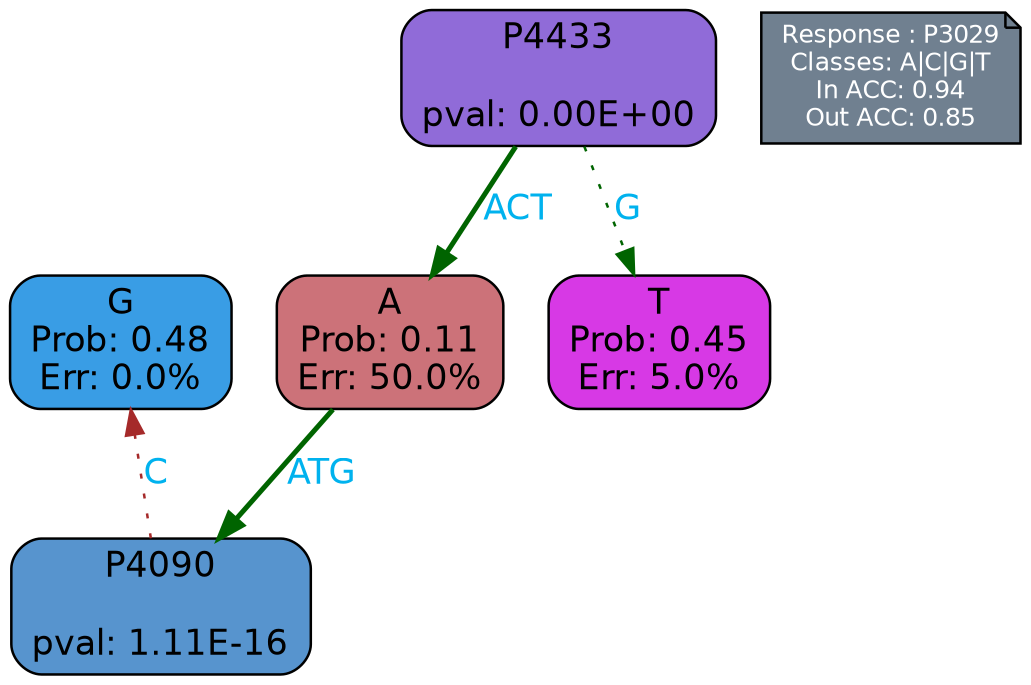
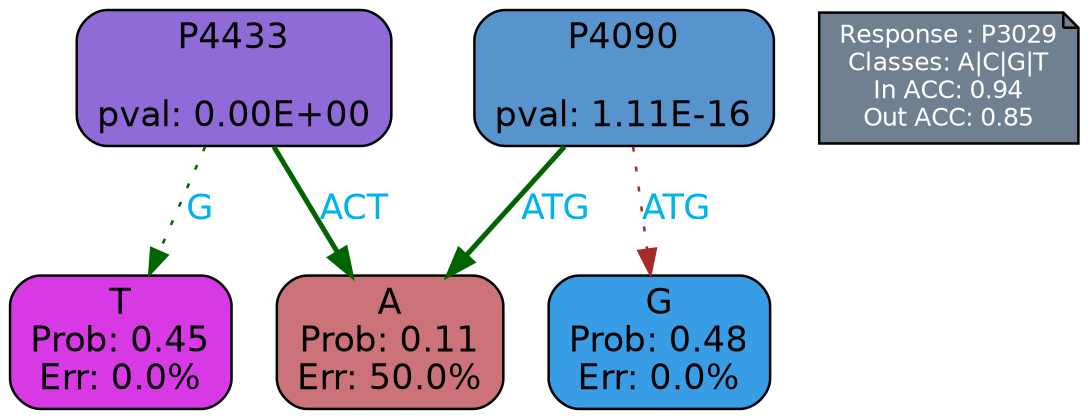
node "T Prob: 0.45 Err: 5.0%": label "T Prob: 0.45 Err: 5.0%" -> "T Prob: 0.45 Err: 0.0%"
edge "A Prob: 0.11 Err: 50.0%" -> "P4090 pval: 1.11E-16": reversed
edge "P4090 pval: 1.11E-16" -> "G Prob: 0.48 Err: 0.0%": label "C" -> "ATG"
